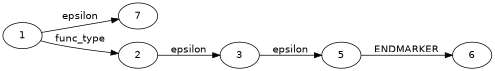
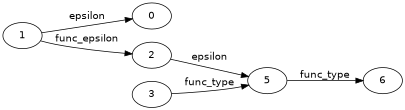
node "7": label "7" -> "0"
edge "1" -> "2": label "func_type" -> "func_epsilon"
edge "3" -> "5": label "epsilon" -> "func_type"
edge "5" -> "6": label "ENDMARKER" -> "func_type"
edge "2" -> "3": now "2" -> "5"
